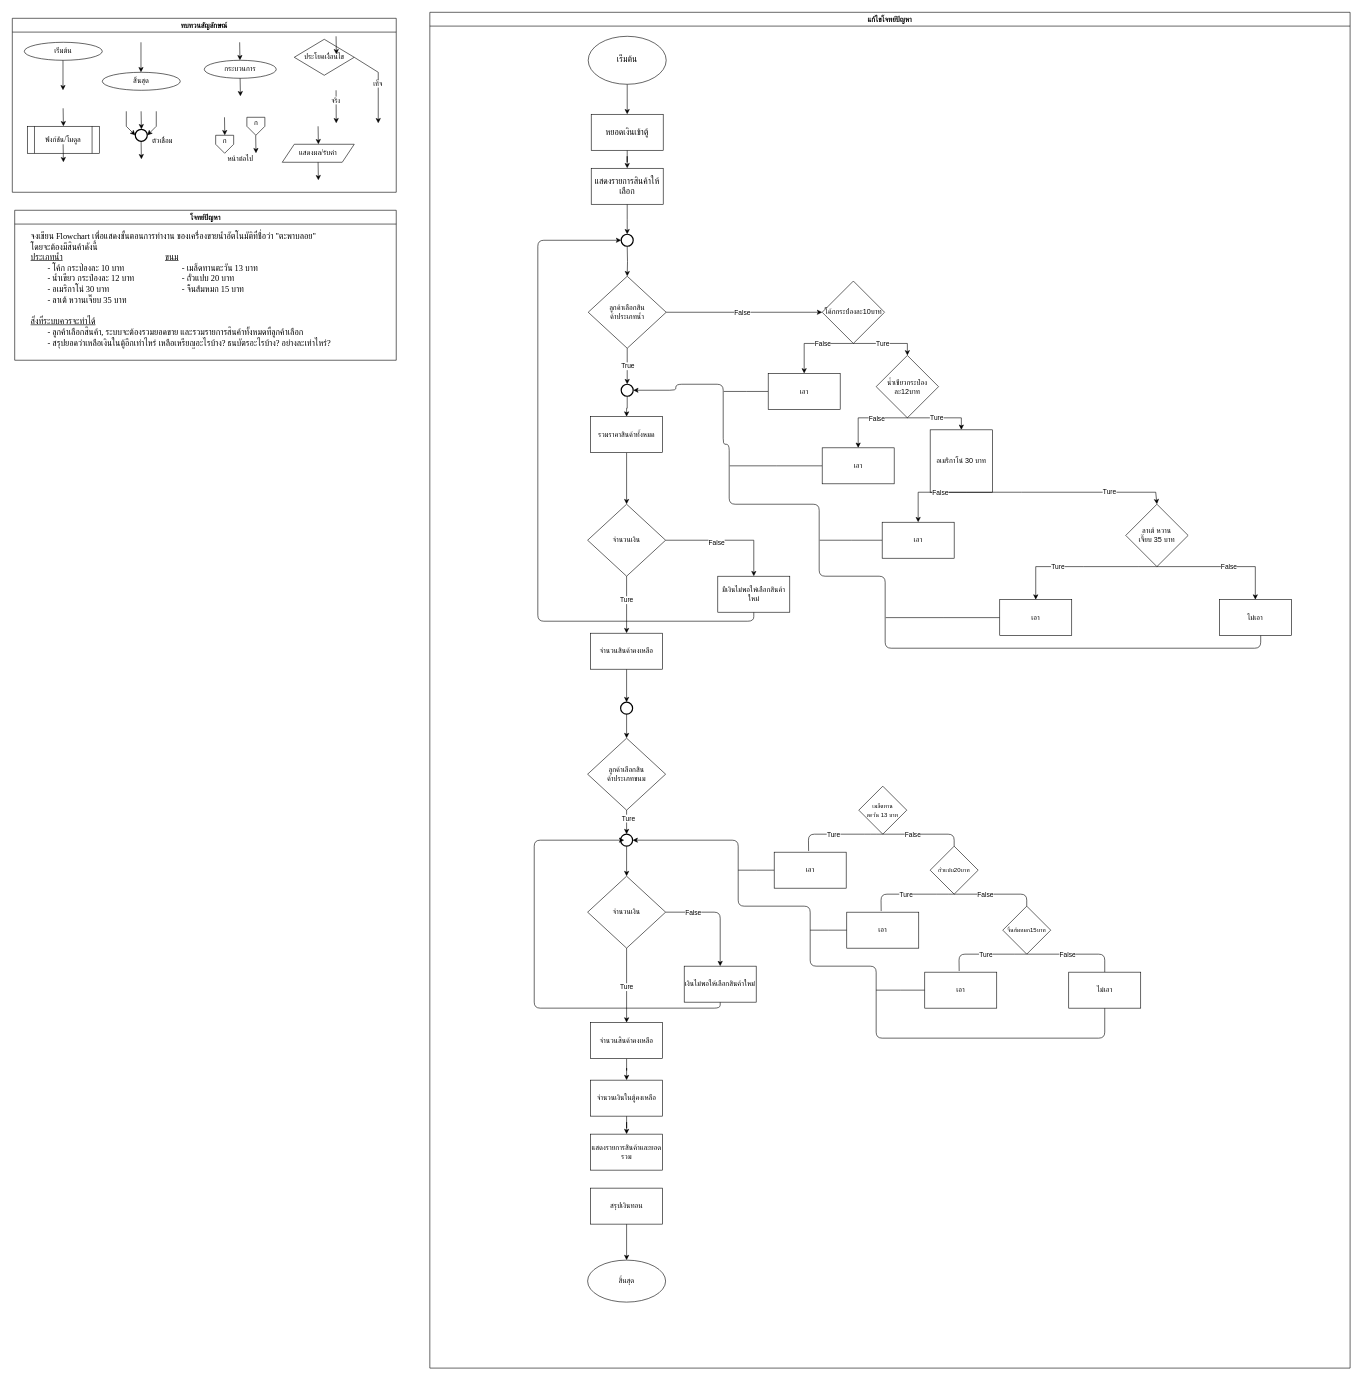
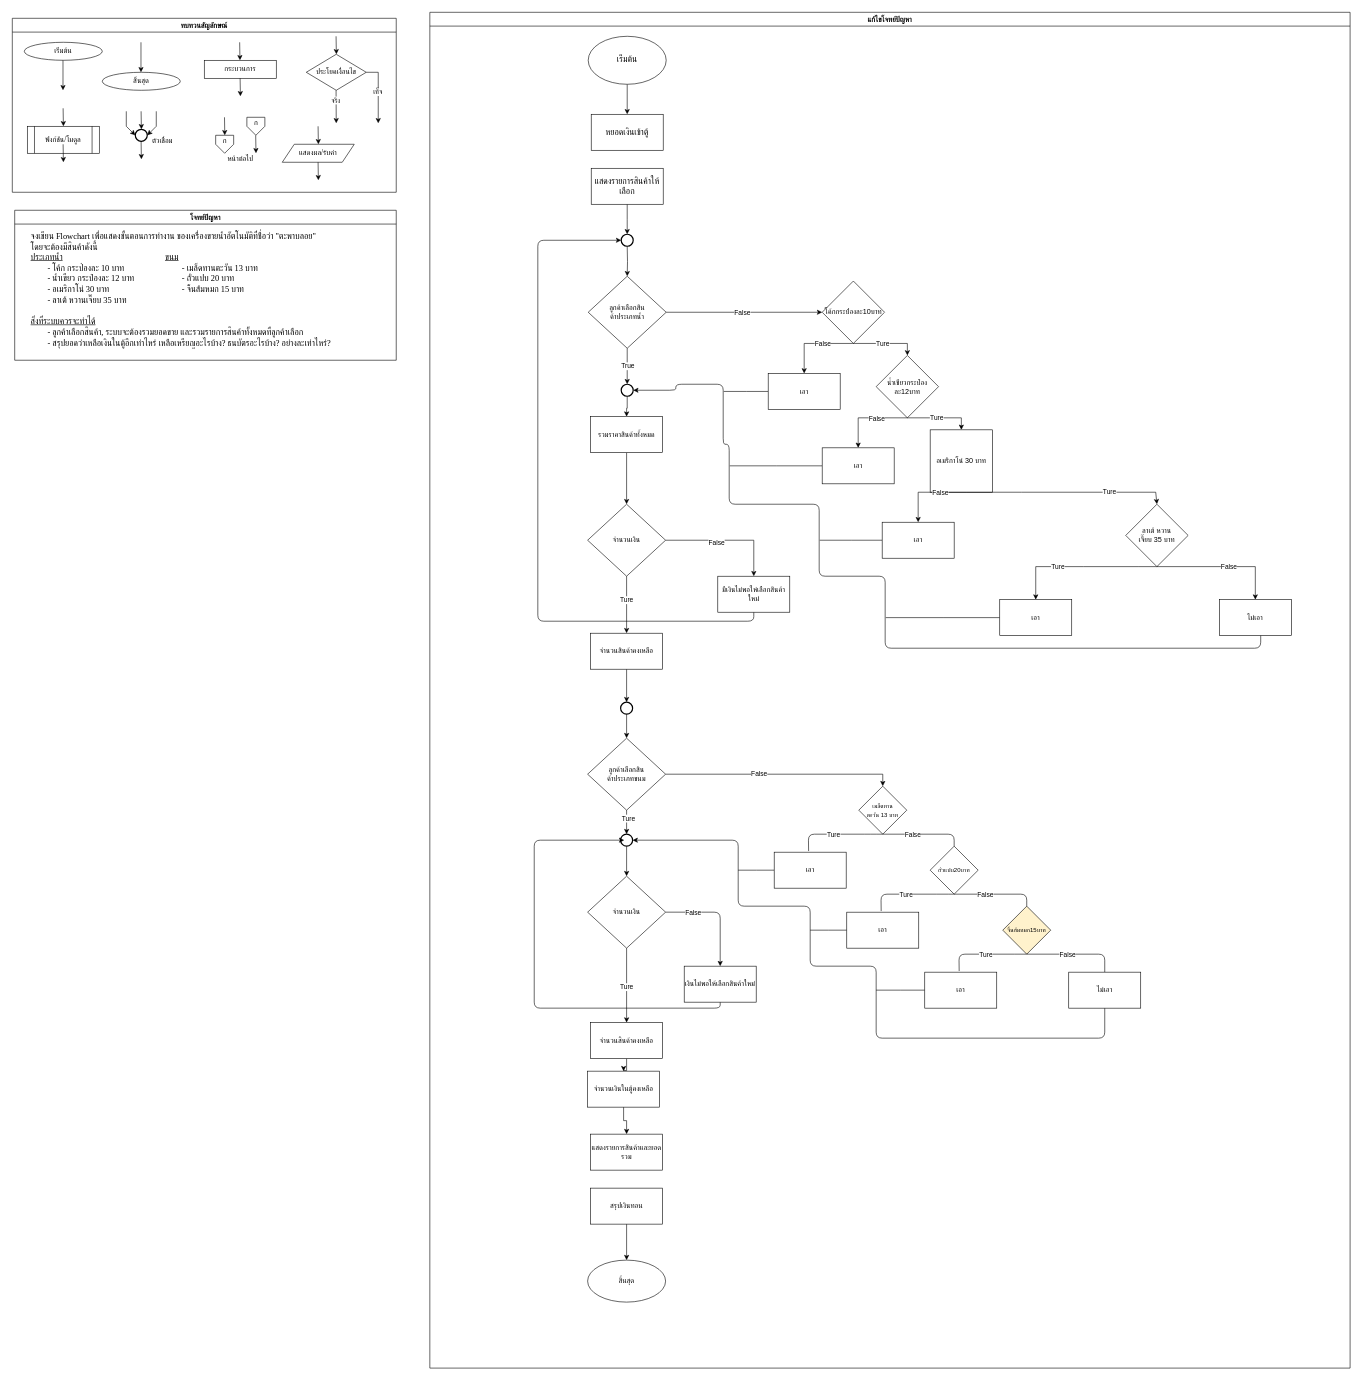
node "ประโยคเงื่อนไข": moved (324, 57) -> (336, 72)
node "กระบวนการ": shape ellipse -> rectangle
edge "หยอดเงินเข้าตู้" -> "แสดงรายการสินค้าให้เลือก": removed
edge "ลูกค้าเลือกสิน ค้าประเภทขนม" -> "เมล็ดทาน ตะวัน 13 บาท": added, label "False"
node "จิ้นส้มหมก15บาท": fillcolor #ffffff -> #fff2cc
node "จำนวนเงินในตู้คงเหลือ": moved (627, 1098) -> (624, 1089)
